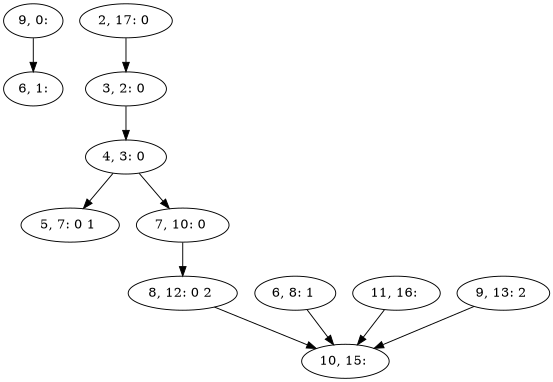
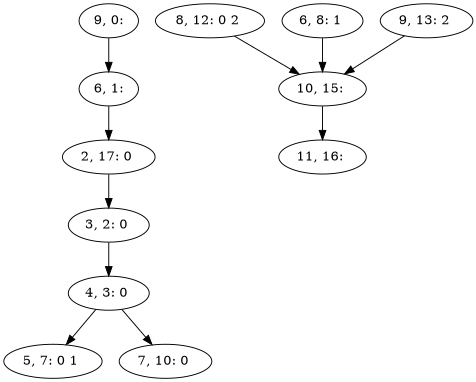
edge "6, 1:" -> "2, 17: 0": added
edge "7, 10: 0" -> "8, 12: 0 2": removed
edge "11, 16:" -> "10, 15:": reversed
